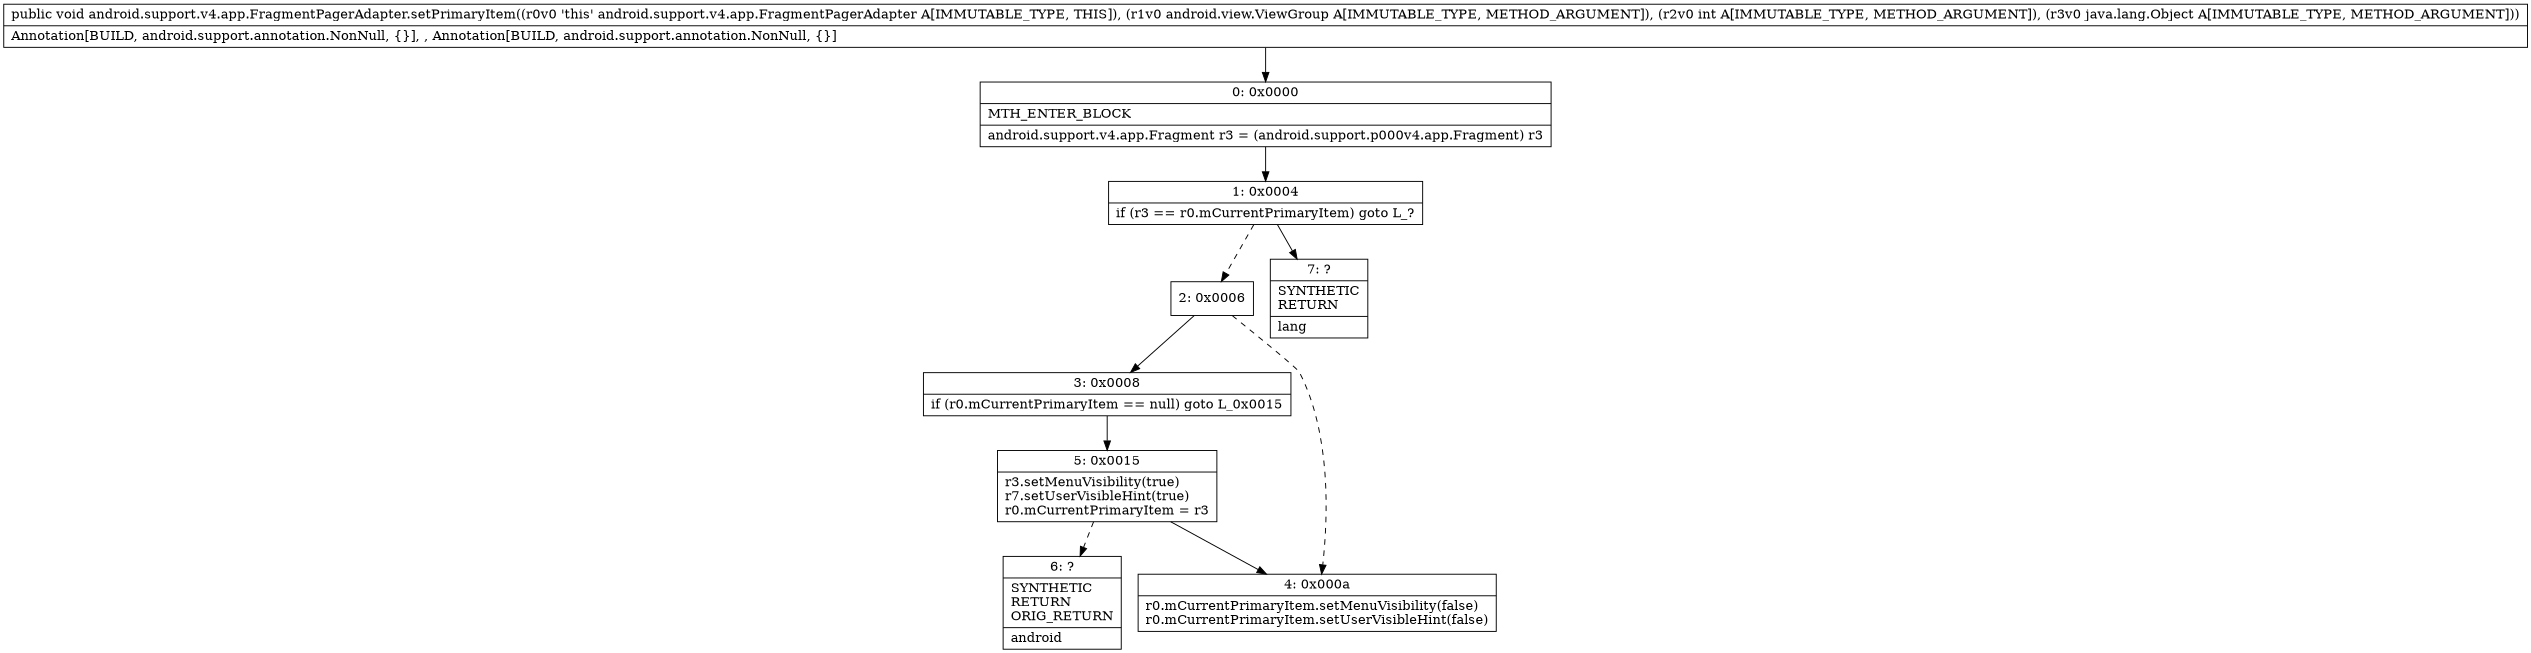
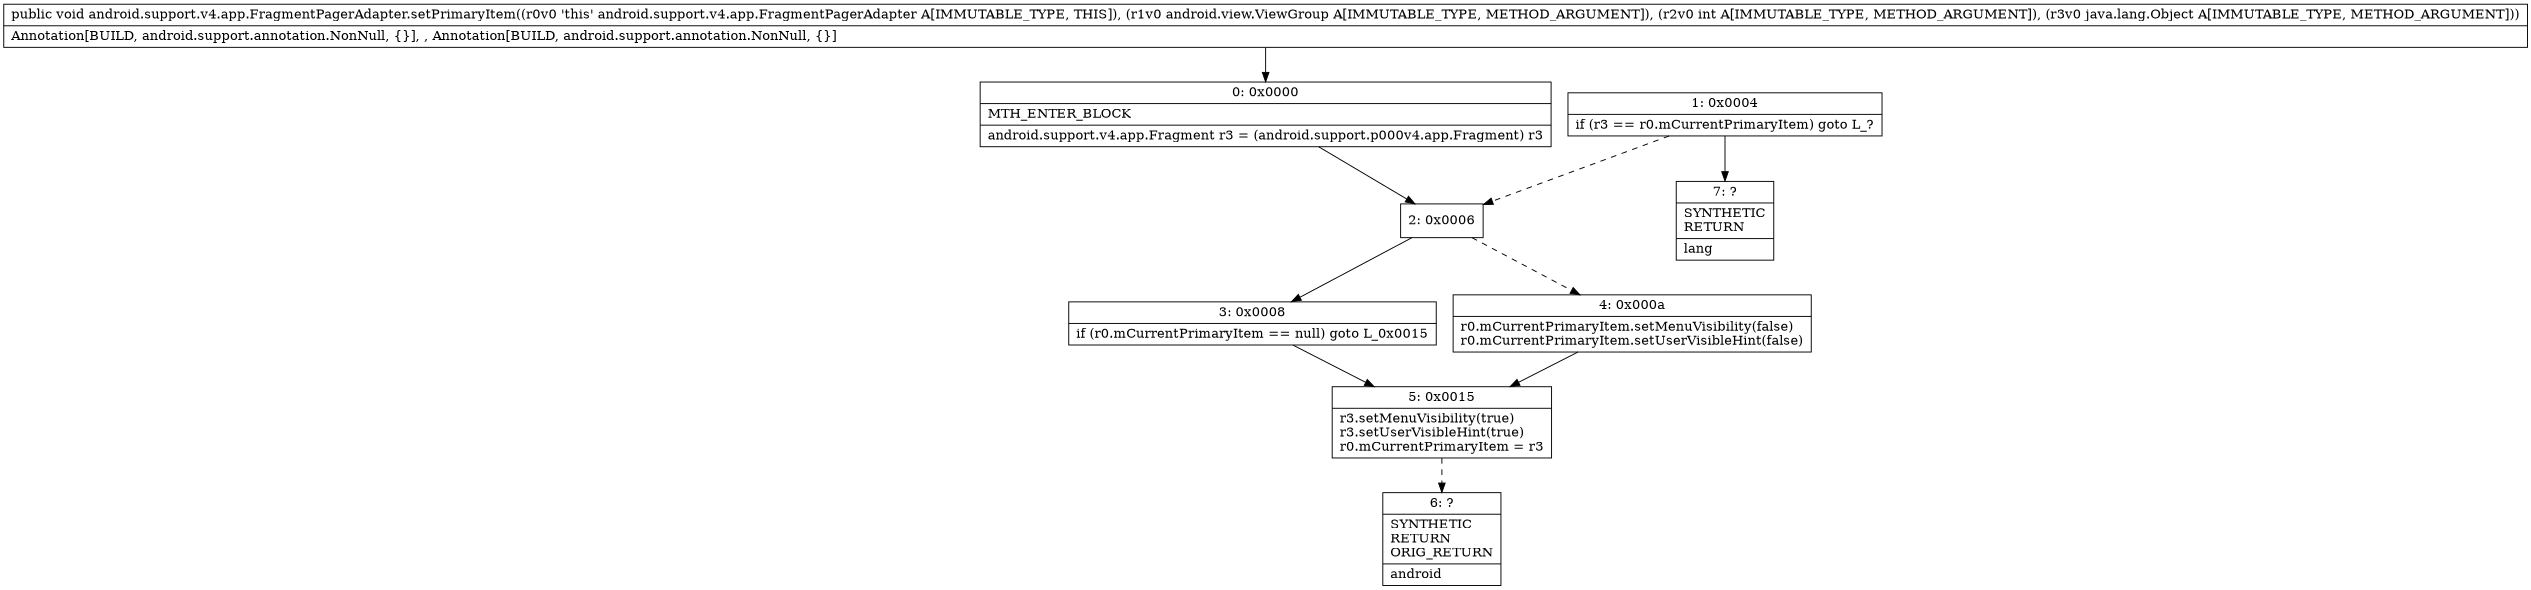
edge "0: 0x0000" -> "1: 0x0004": now "0: 0x0000" -> "2: 0x0006"
node "5: 0x0015": text "r7.setUserVisibleHint(true)" -> "r3.setUserVisibleHint(true)"
edge "5: 0x0015" -> "4: 0x000a": reversed
